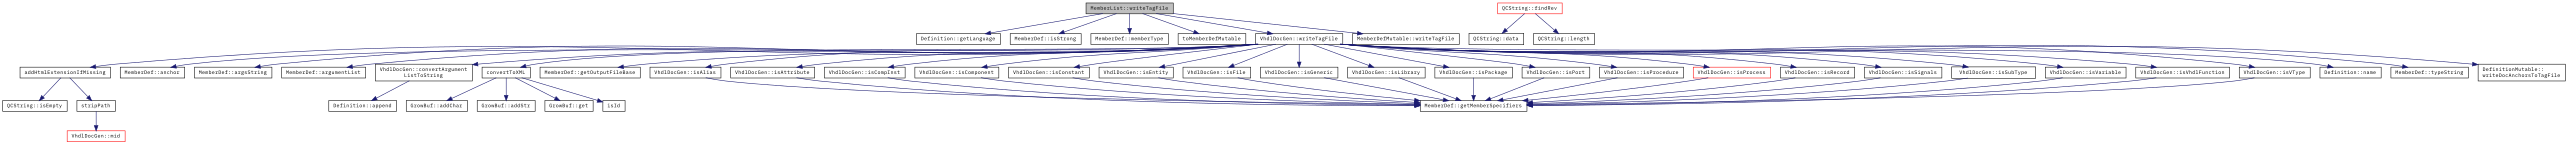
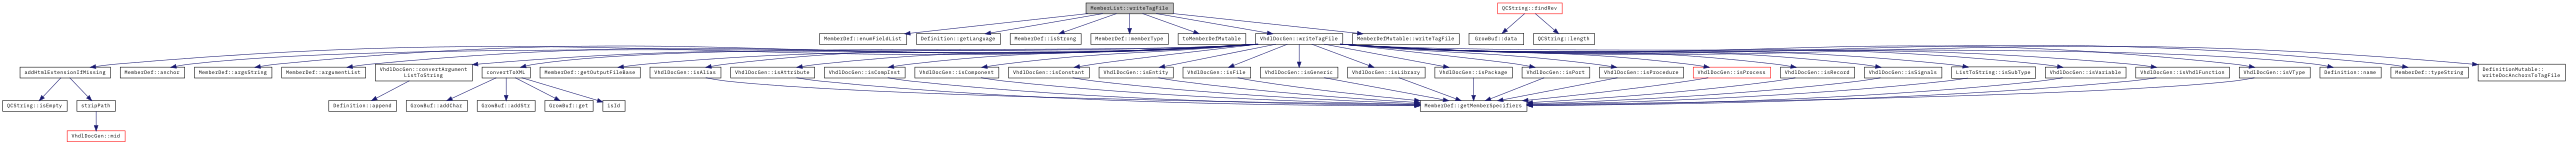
node "MemberDef::enumFieldList": added
node "QCString::data": label "QCString::data" -> "GrowBuf::data"
node "VhdlDocGen::isSubType": label "VhdlDocGen::isSubType" -> "ListToString::isSubType"
